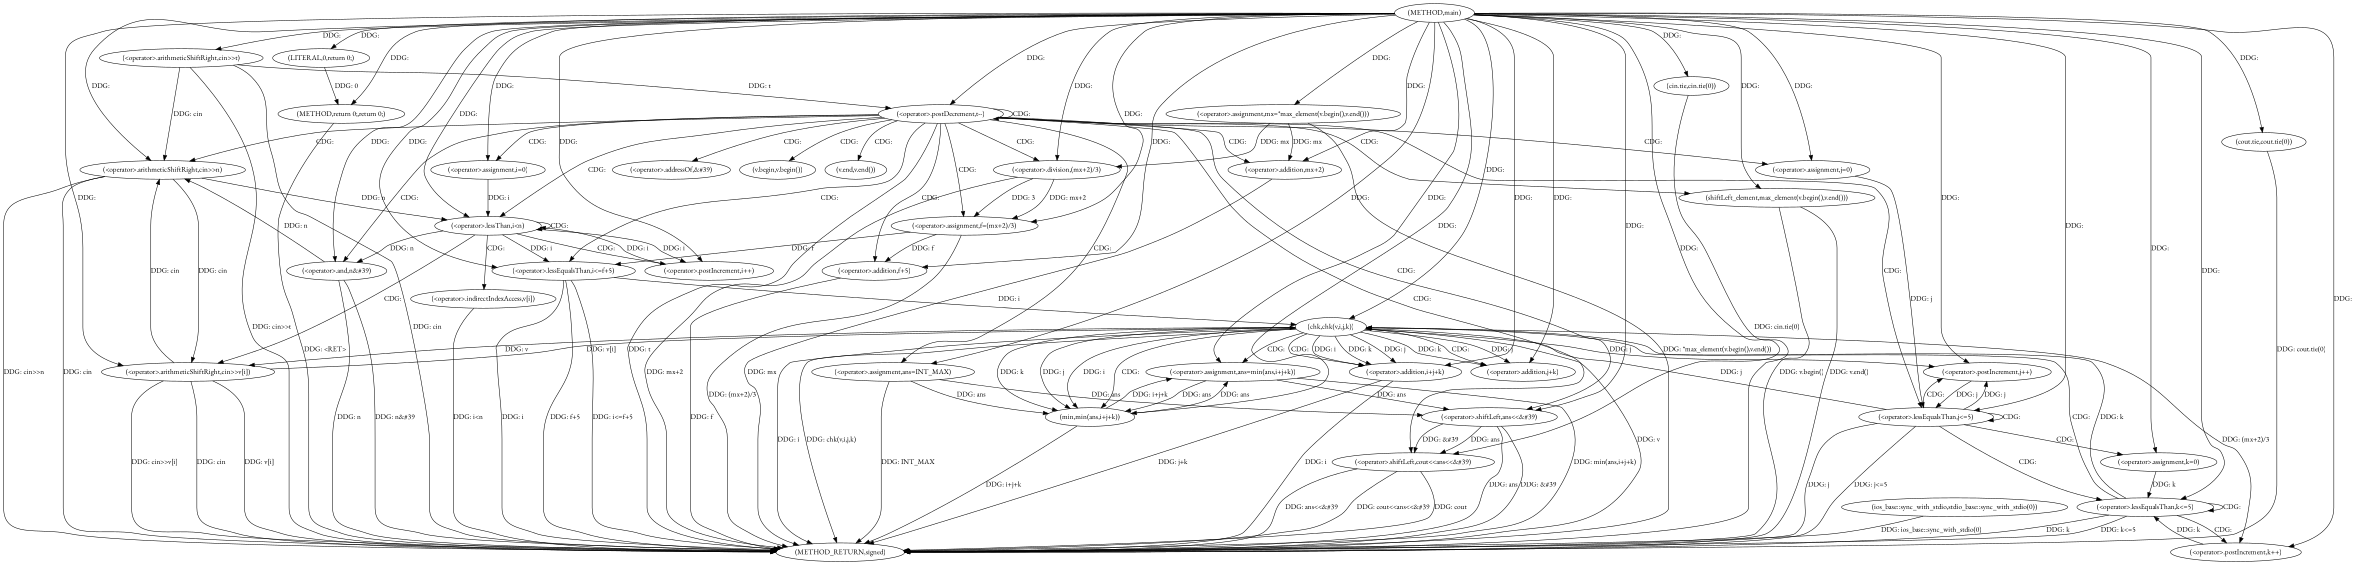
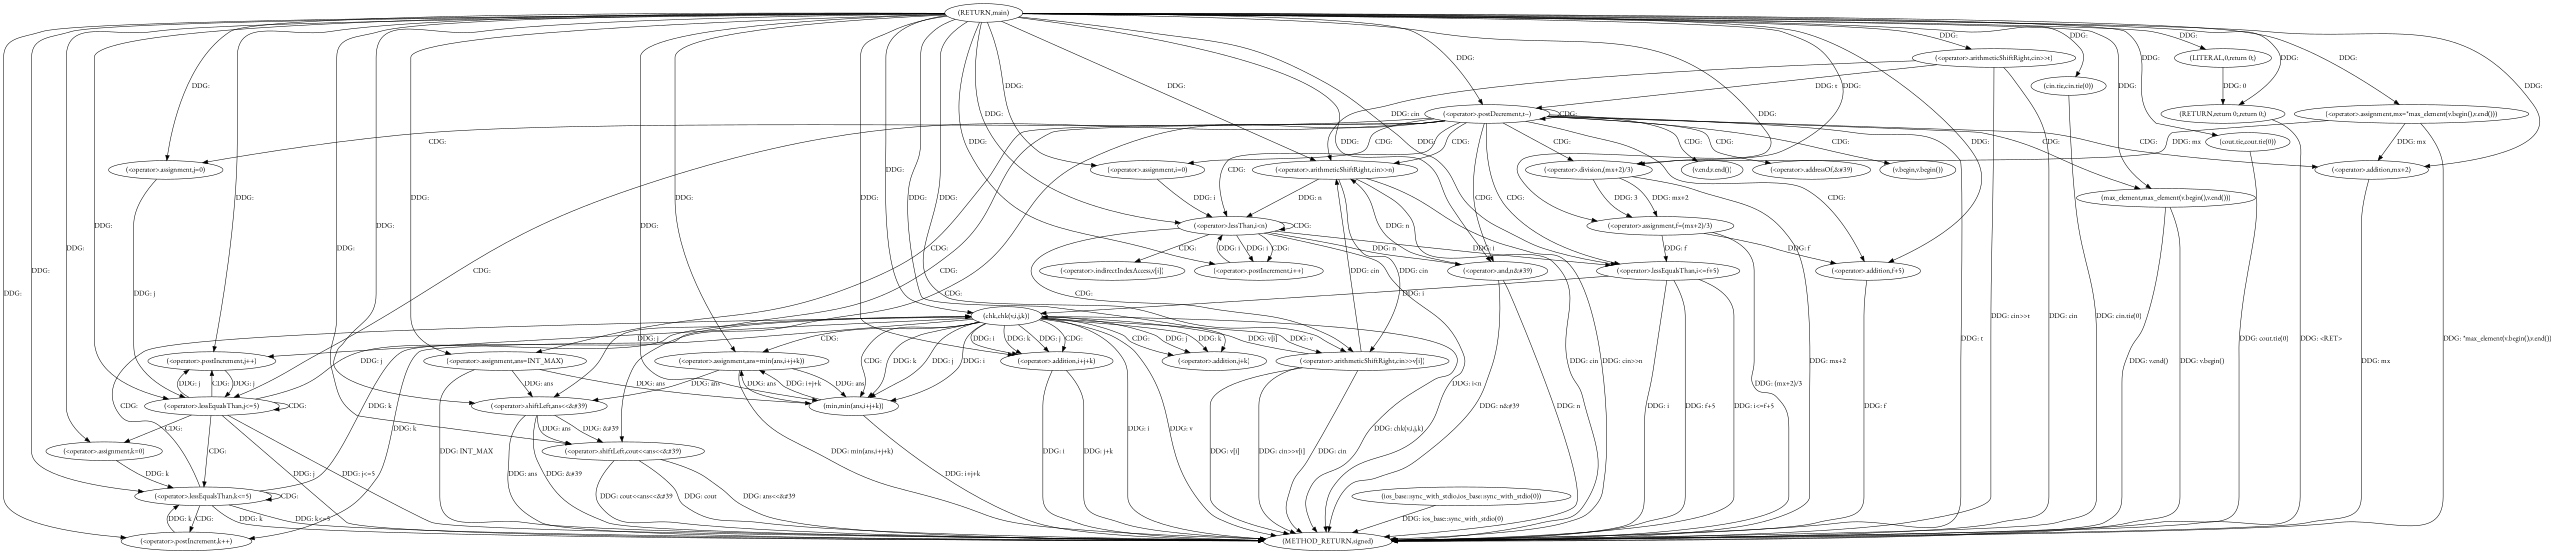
node "(METHOD,main)": label "(METHOD,main)" -> "(RETURN,main)"
node "(METHOD,return 0;,return 0;)": label "(METHOD,return 0;,return 0;)" -> "(RETURN,return 0;,return 0;)"
edge "(<operator>.postDecrement,t--)" -> "(<operator>.assignment,f=(mx+2)/3)": removed, label "CDG:"
node "(shiftLeft_element,max_element(v.begin(),v.end()))": label "(shiftLeft_element,max_element(v.begin(),v.end()))" -> "(max_element,max_element(v.begin(),v.end()))"
edge "(chk,chk(v,i,j,k))" -> "(<operator>.postIncrement,k++)": label "DDG: (mx+2)/3" -> "DDG: k"
node "(ios_base::sync_with_stdio,stdio_base::sync_with_stdio(0))": label "(ios_base::sync_with_stdio,stdio_base::sync_with_stdio(0))" -> "(ios_base::sync_with_stdio,ios_base::sync_with_stdio(0))"
edge "(<operator>.indirectIndexAccess,v[i])" -> "(METHOD_RETURN,signed)": now "(<operator>.lessThan,i<n)" -> "(METHOD_RETURN,signed)"
